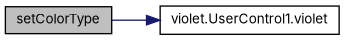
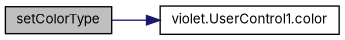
node "violet.UserControl1.violet": label "violet.UserControl1.violet" -> "violet.UserControl1.color"
